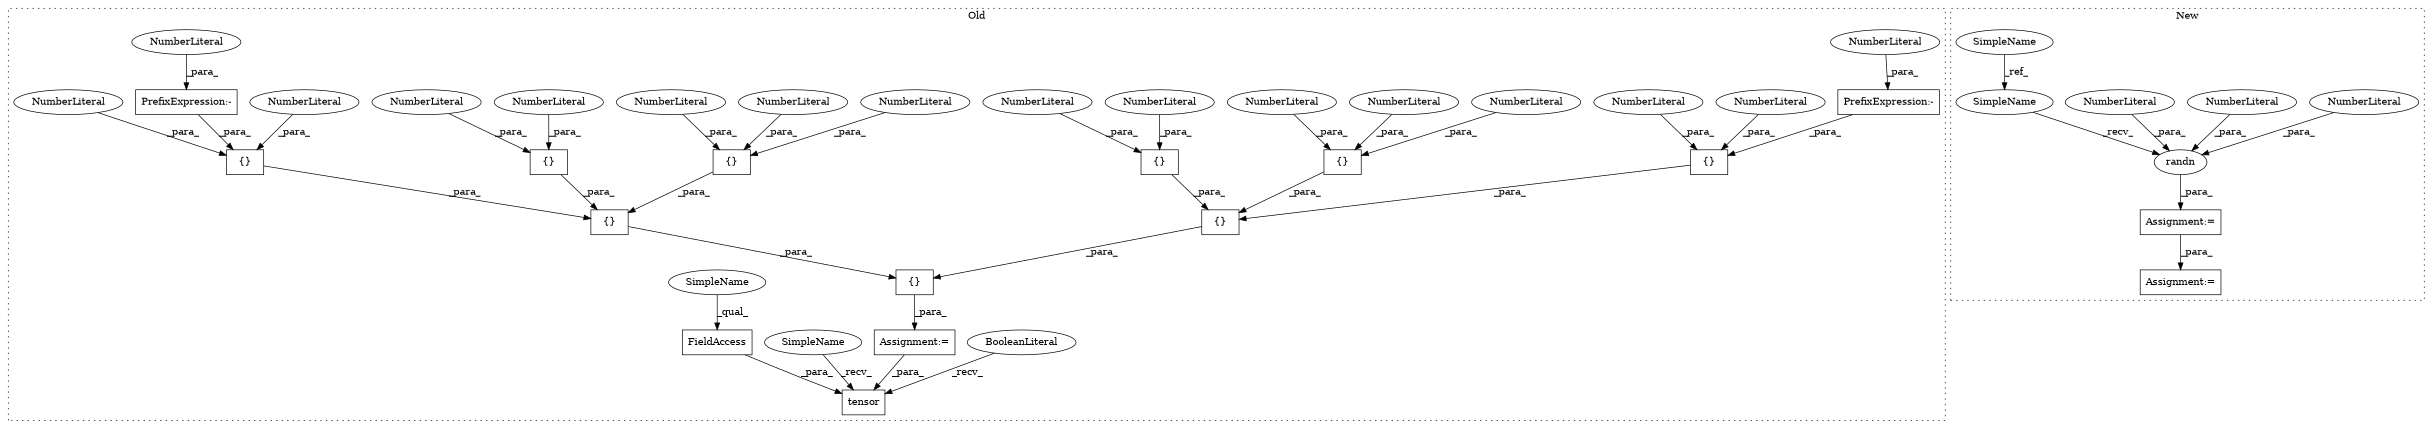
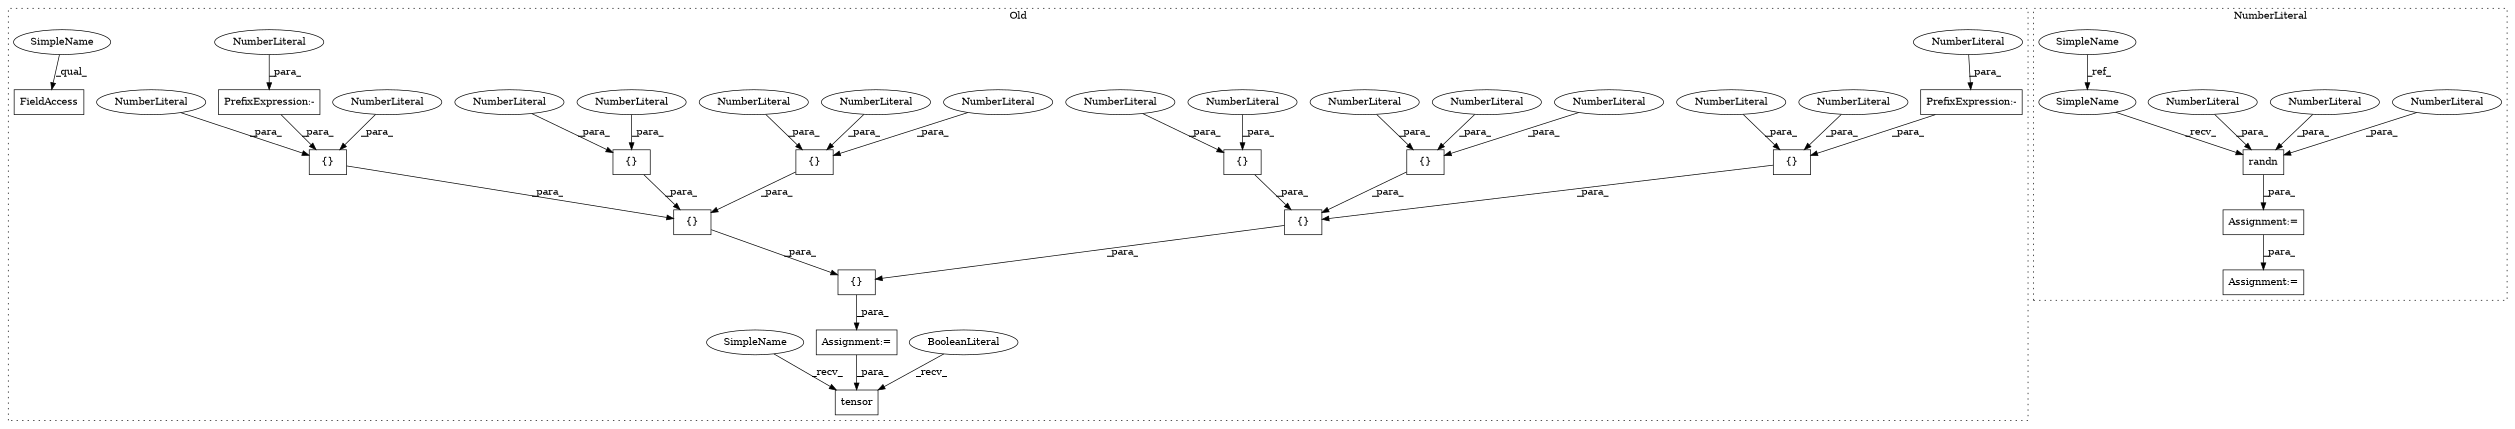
cluster "New": label "New" -> "NumberLiteral"
node "randn": shape ellipse -> box
edge "FieldAccess" -> "tensor": removed, label "_para_"
